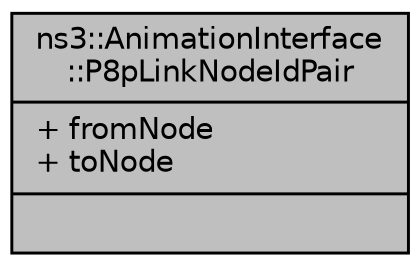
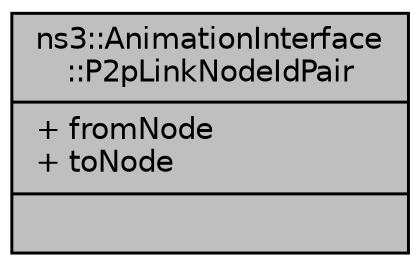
node "ns3::AnimationInterface": text "::P8pLinkNodeIdPair" -> "::P2pLinkNodeIdPair"
